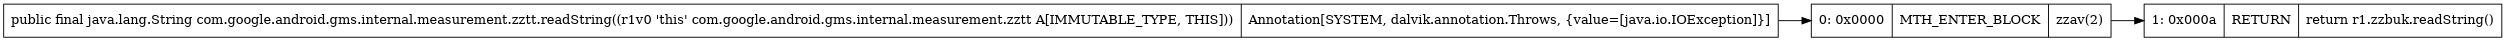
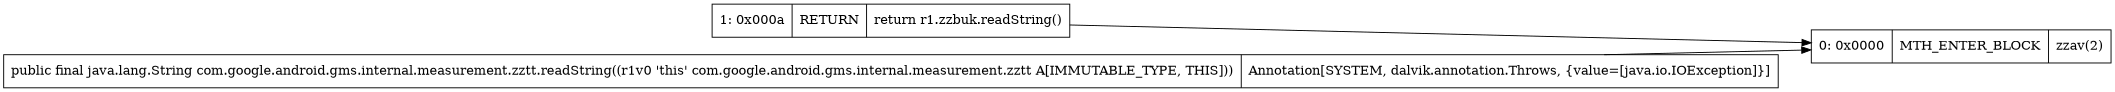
edge "0: 0x0000" -> "1: 0x000a": reversed
